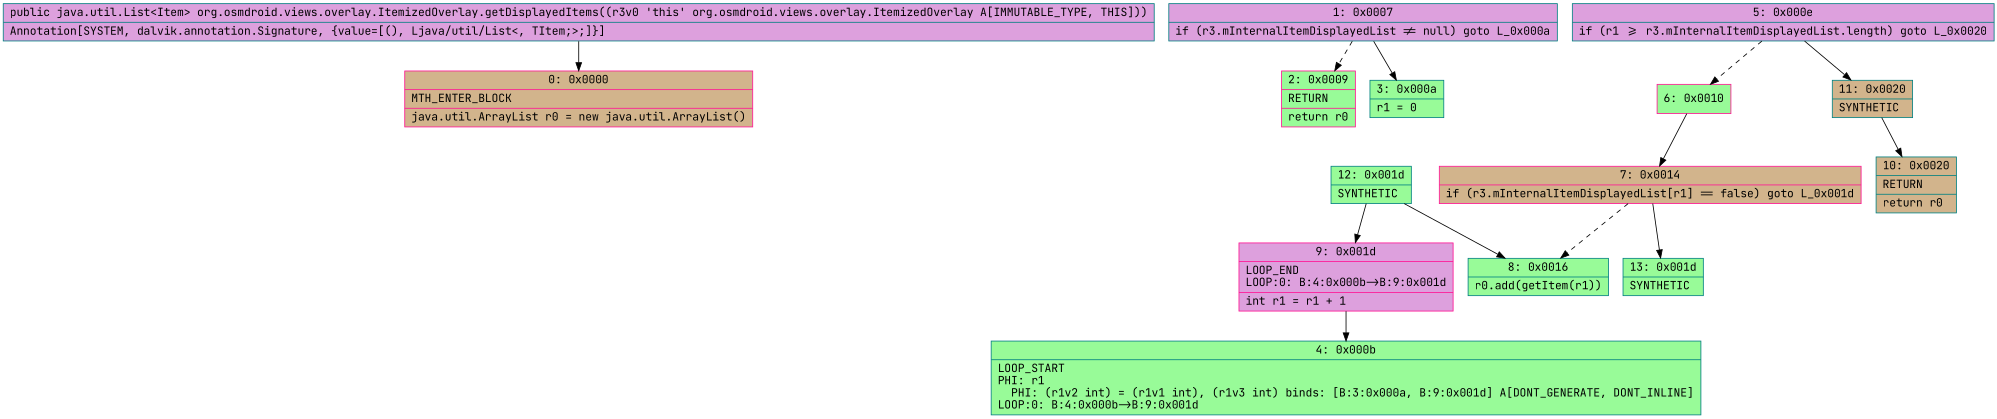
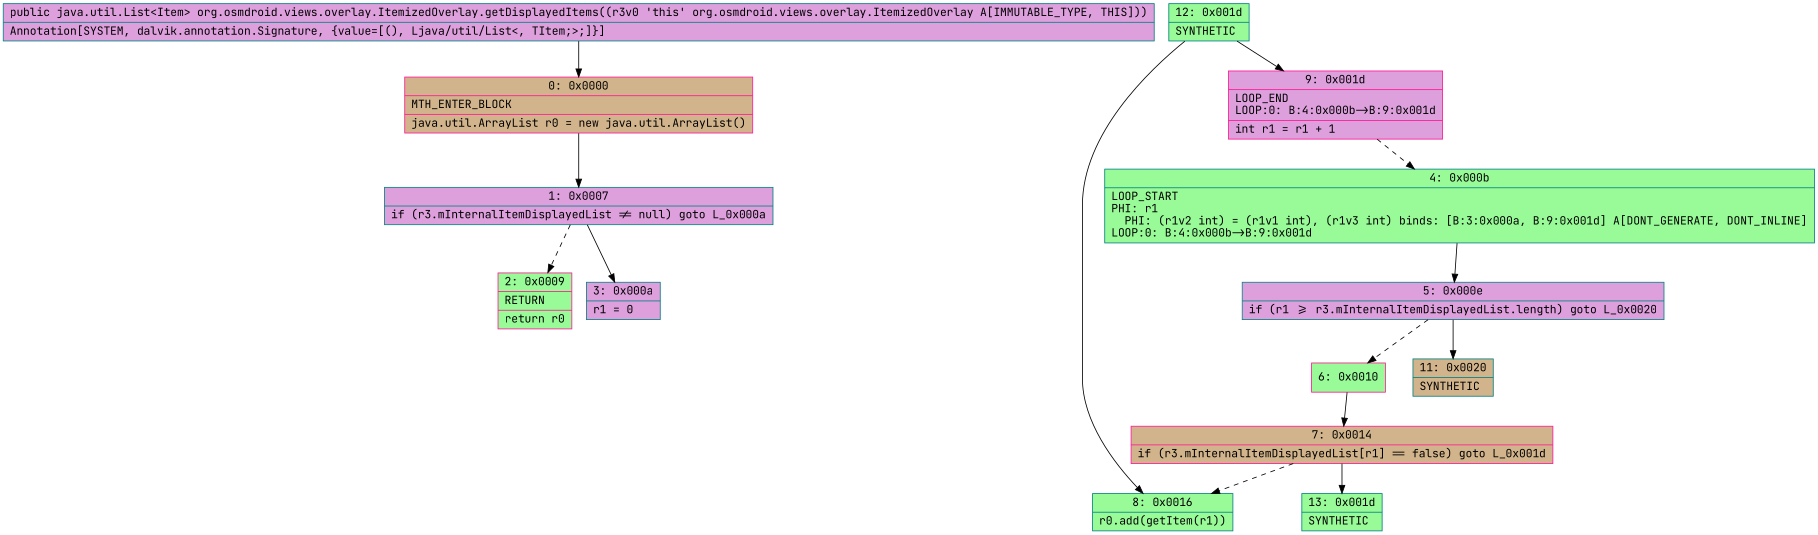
node "3: 0x000a": fillcolor palegreen -> plum
edge "0: 0x0000" -> "1: 0x0007": added
node "10: 0x0020": removed
edge "4: 0x000b" -> "5: 0x000e": added
edge "9: 0x001d" -> "4: 0x000b": style solid -> dashed
